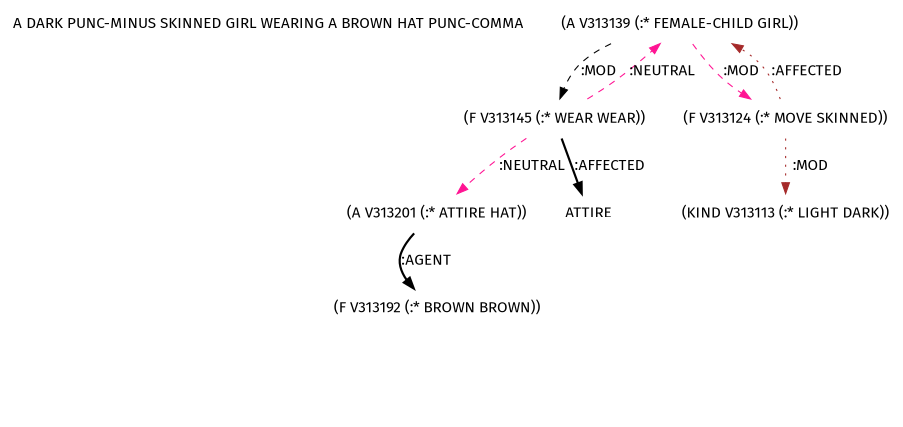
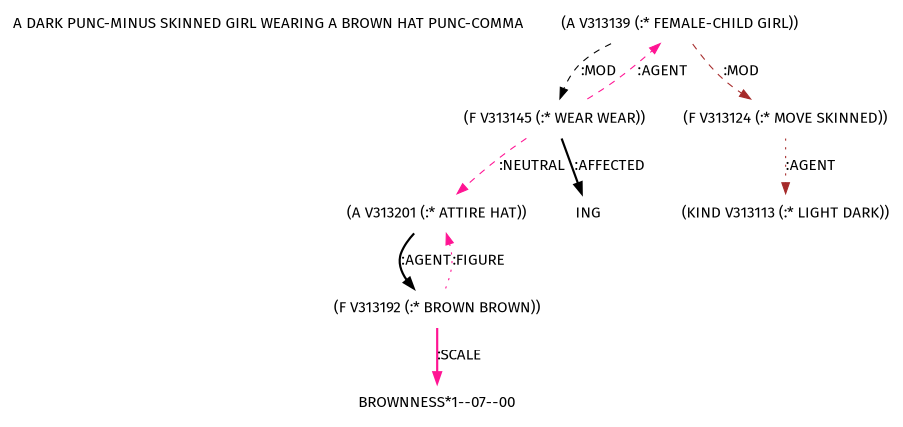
edge "(F V313124 (:* MOVE SKINNED))" -> "(A V313139 (:* FEMALE-CHILD GIRL))": removed, label ":AFFECTED"
edge "(F V313145 (:* WEAR WEAR))" -> "(A V313139 (:* FEMALE-CHILD GIRL))": label ":NEUTRAL" -> ":AGENT"
edge "(A V313139 (:* FEMALE-CHILD GIRL))" -> "(F V313124 (:* MOVE SKINNED))": color deeppink -> brown
edge "(F V313124 (:* MOVE SKINNED))" -> "(KIND V313113 (:* LIGHT DARK))": label ":MOD" -> ":AGENT"
node "ATTIRE": label "ATTIRE" -> "ING"
edge "(F V313192 (:* BROWN BROWN))" -> "(A V313201 (:* ATTIRE HAT))": added, label ":FIGURE"
node "BROWNNESS*1--07--00": added
